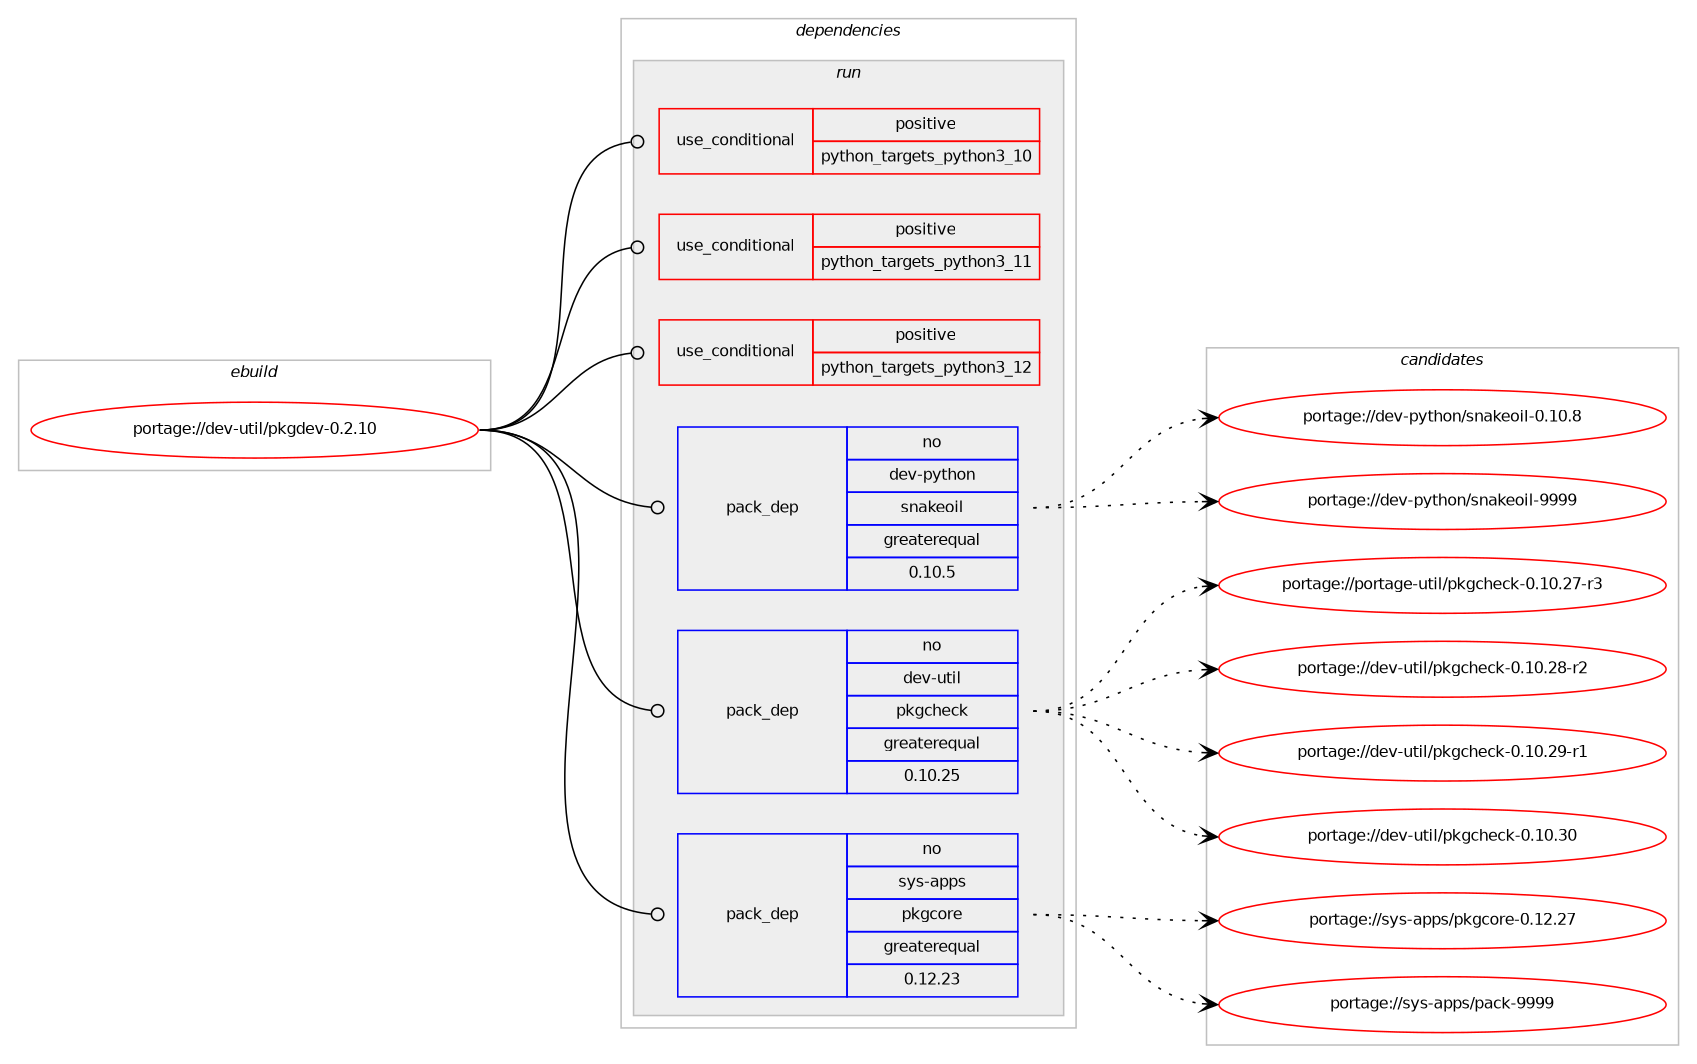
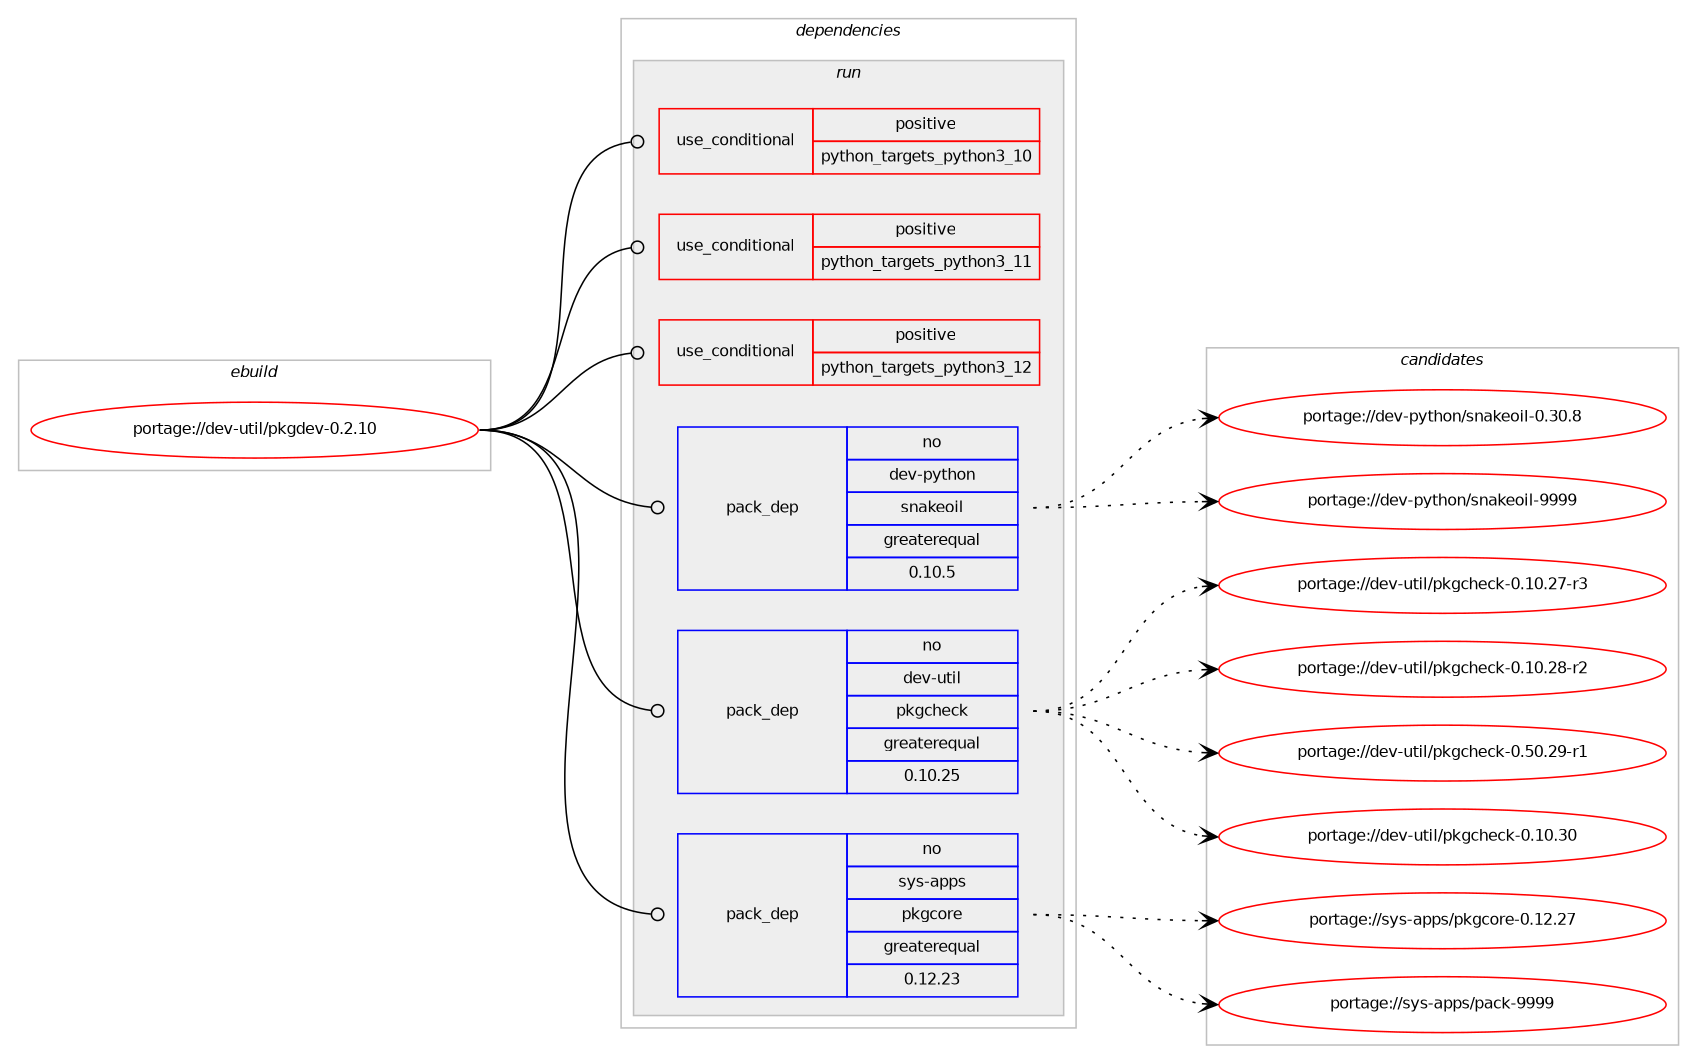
node "portage://dev-python/snakeoil-0.10.8": label "portage://dev-python/snakeoil-0.10.8" -> "portage://dev-python/snakeoil-0.30.8"
node "portage://portage-util/pkgcheck-0.10.27-r3": label "portage://portage-util/pkgcheck-0.10.27-r3" -> "portage://dev-util/pkgcheck-0.10.27-r3"
node "portage://dev-util/pkgcheck-0.10.29-r1": label "portage://dev-util/pkgcheck-0.10.29-r1" -> "portage://dev-util/pkgcheck-0.50.29-r1"
